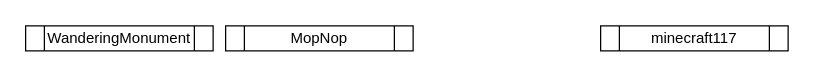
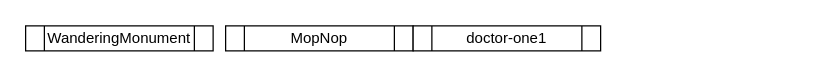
node "doctor-one1": added
node "minecraft117": removed
